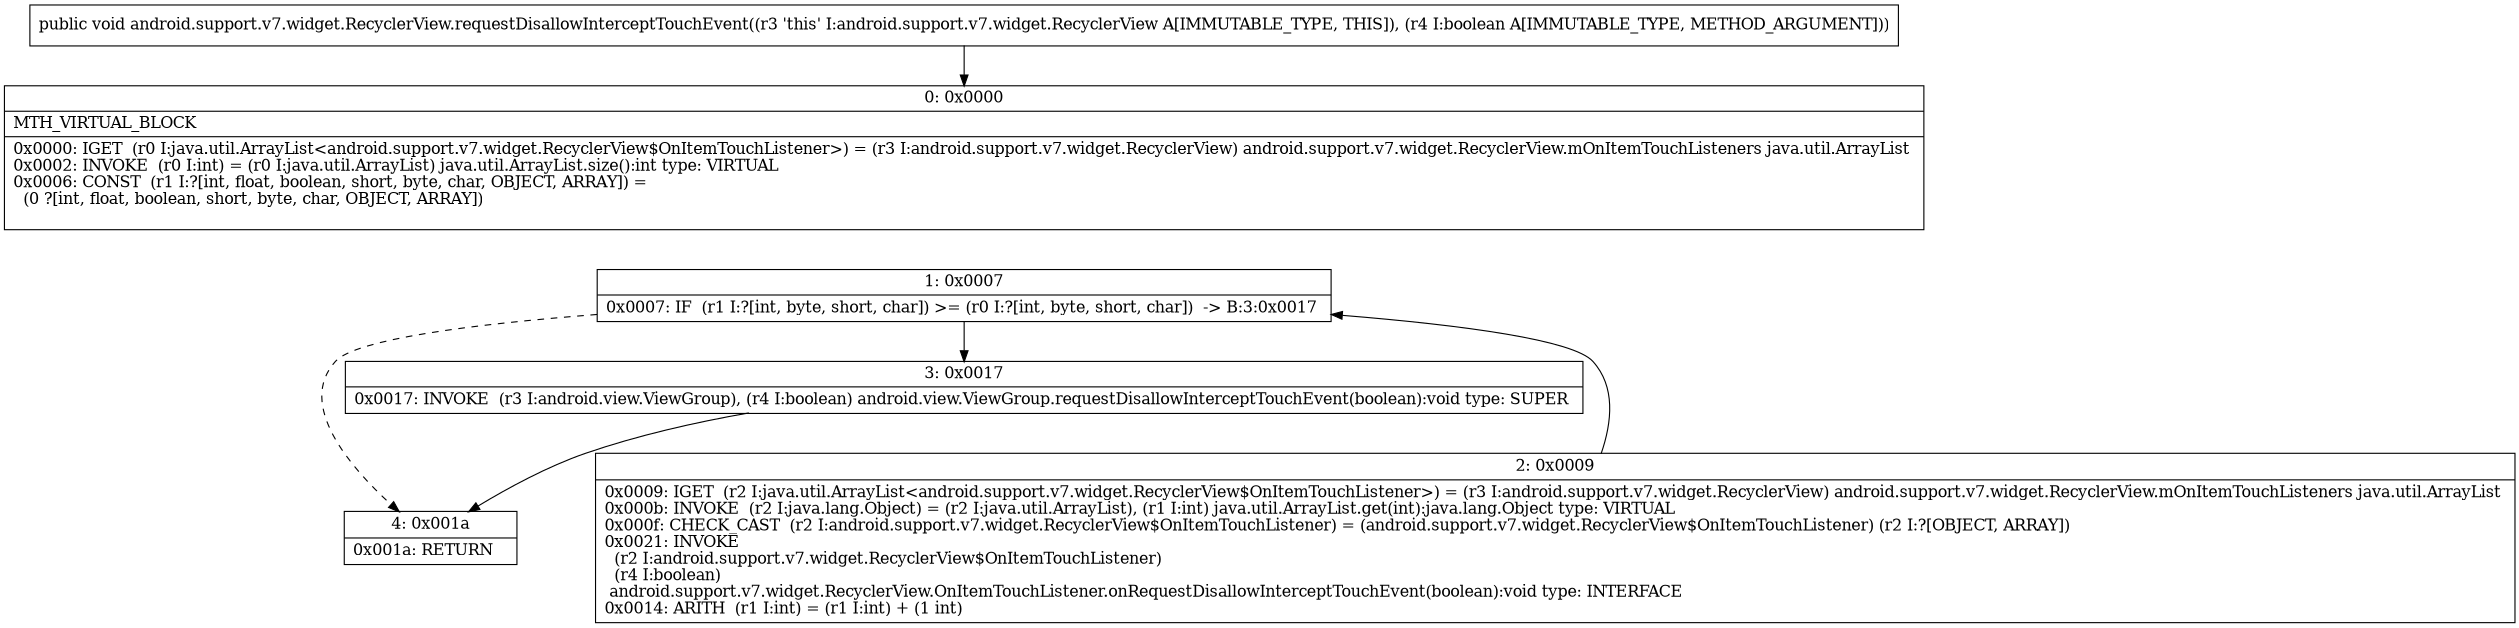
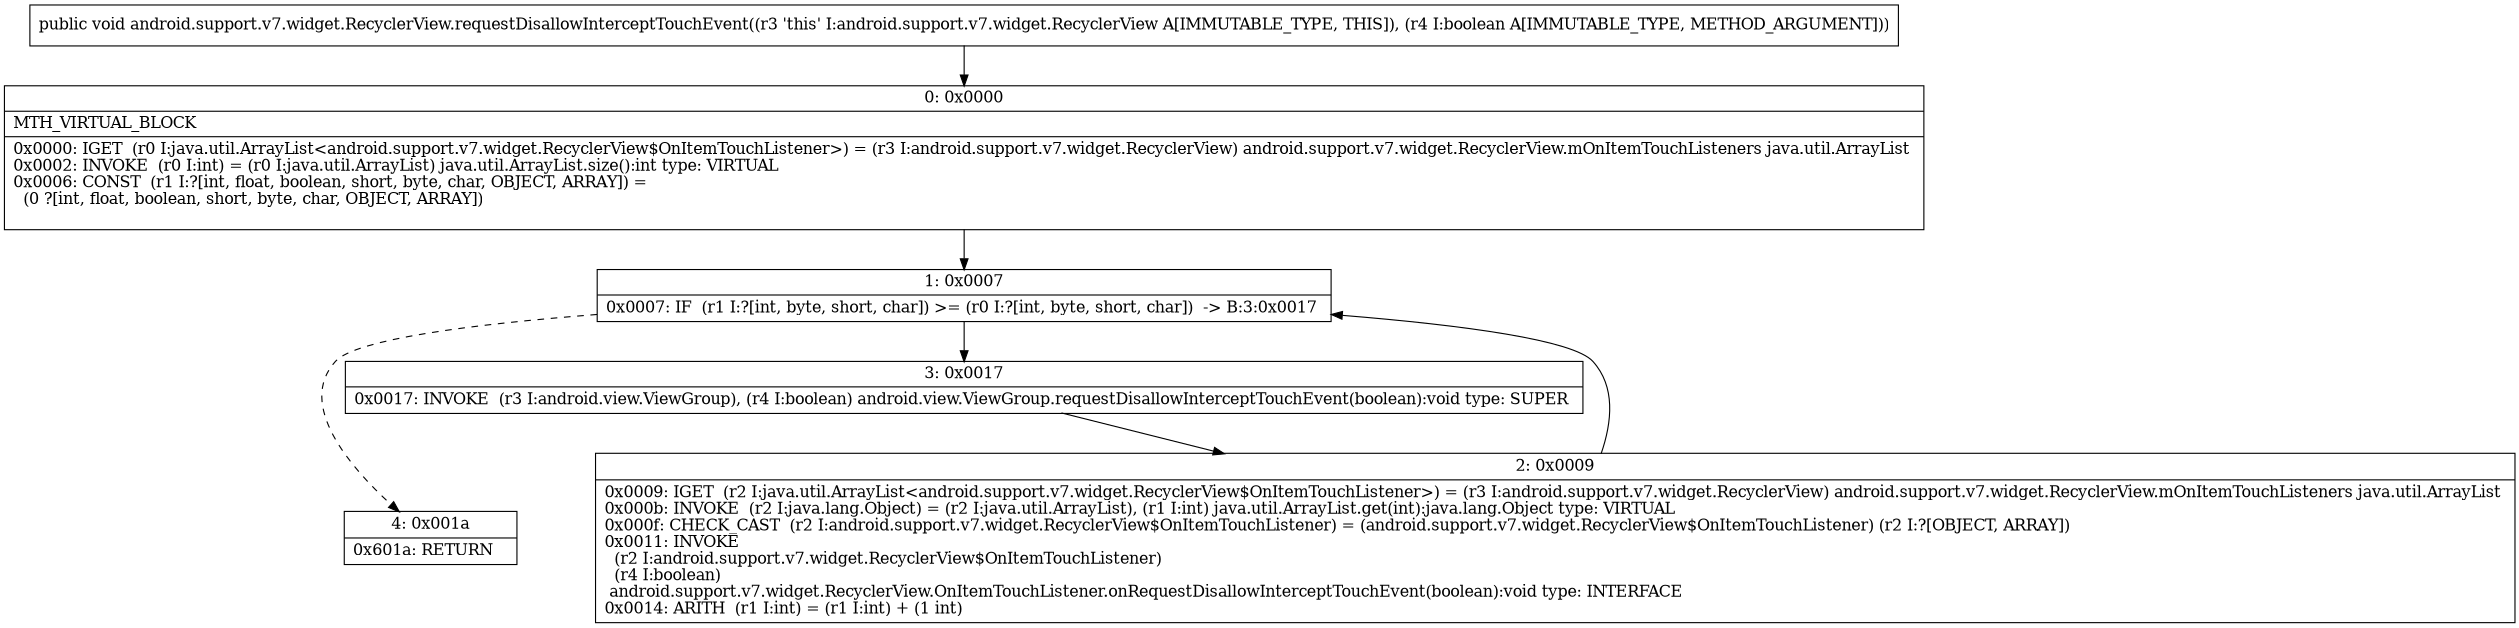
edge "0: 0x0000" -> "1: 0x0007": added
edge "3: 0x0017" -> "4: 0x001a": now "3: 0x0017" -> "2: 0x0009"
node "2: 0x0009": text "0x0021: INVOKE" -> "0x0011: INVOKE"
node "4: 0x001a": text "0x001a: RETURN" -> "0x601a: RETURN"
